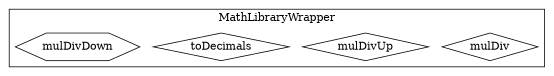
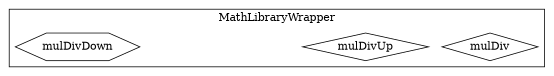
node "toDecimals": removed
